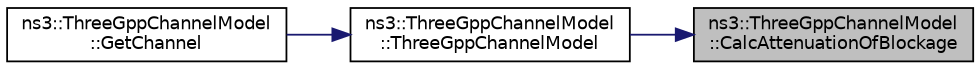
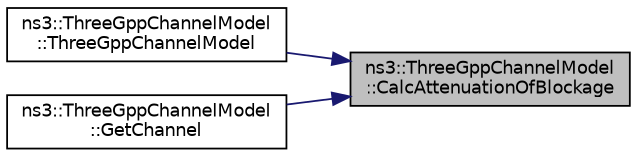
edge "ns3::ThreeGppChannelModel ::GetChannel" -> "ns3::ThreeGppChannelModel ::ThreeGppChannelModel": now "ns3::ThreeGppChannelModel ::GetChannel" -> "ns3::ThreeGppChannelModel ::CalcAttenuationOfBlockage"
